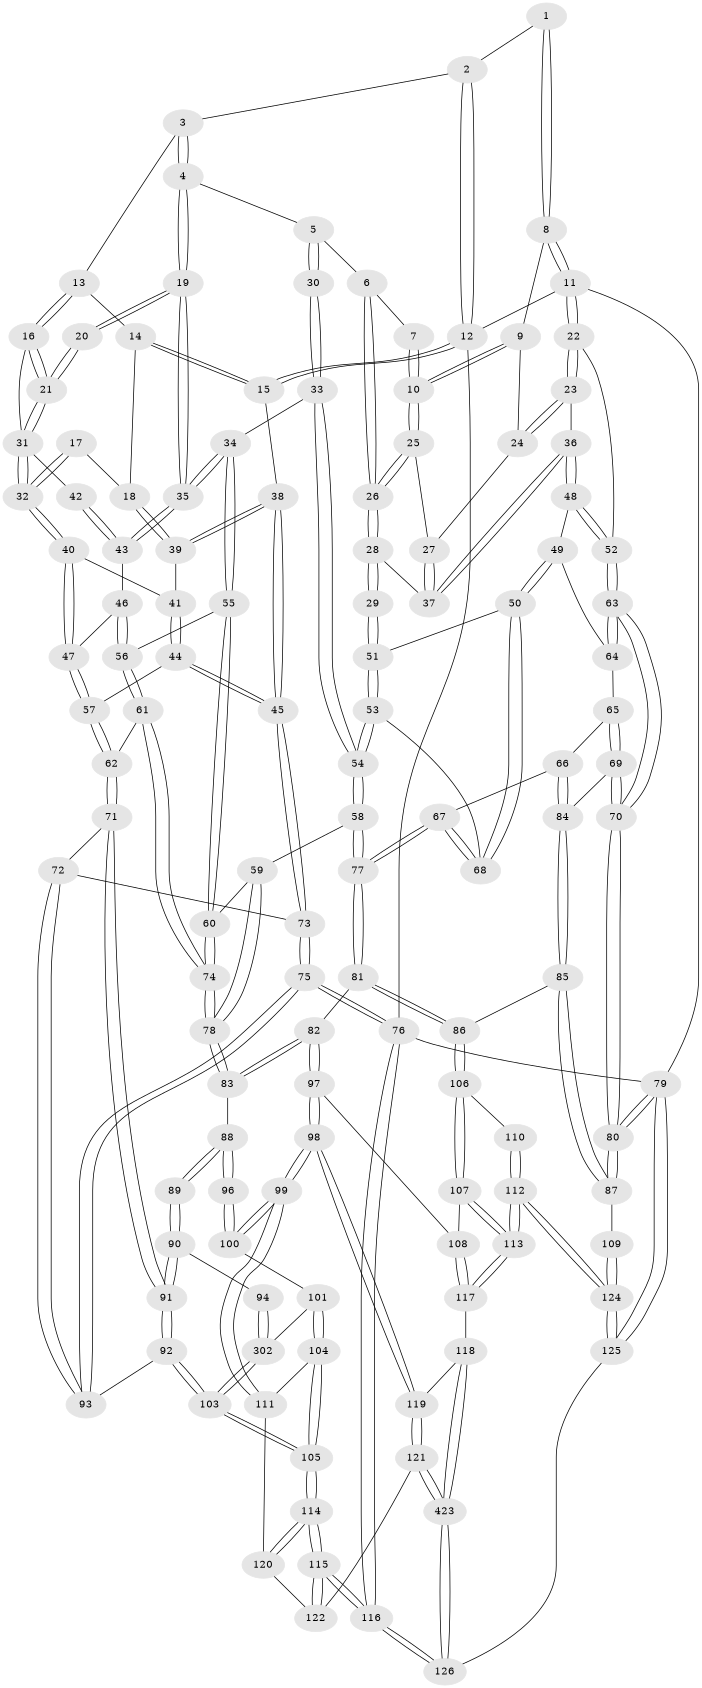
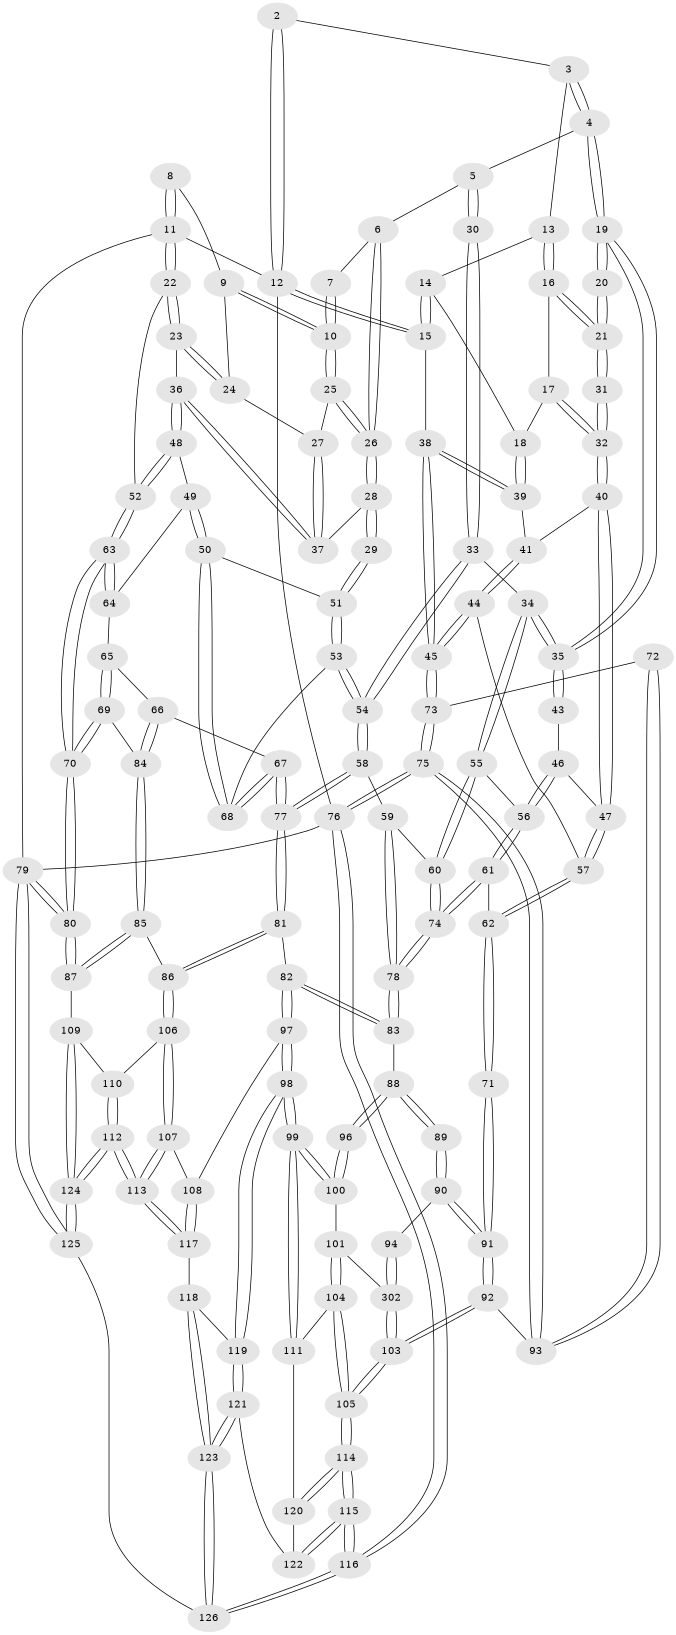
node "1": removed
edge "16" -- "31": now "16" -- "17"
node "42": removed
edge "71" -- "72": removed
edge "109" -- "110": added
node "423": label "423" -> "123"
